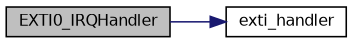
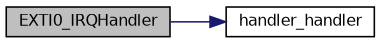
node "exti_handler": label "exti_handler" -> "handler_handler"
